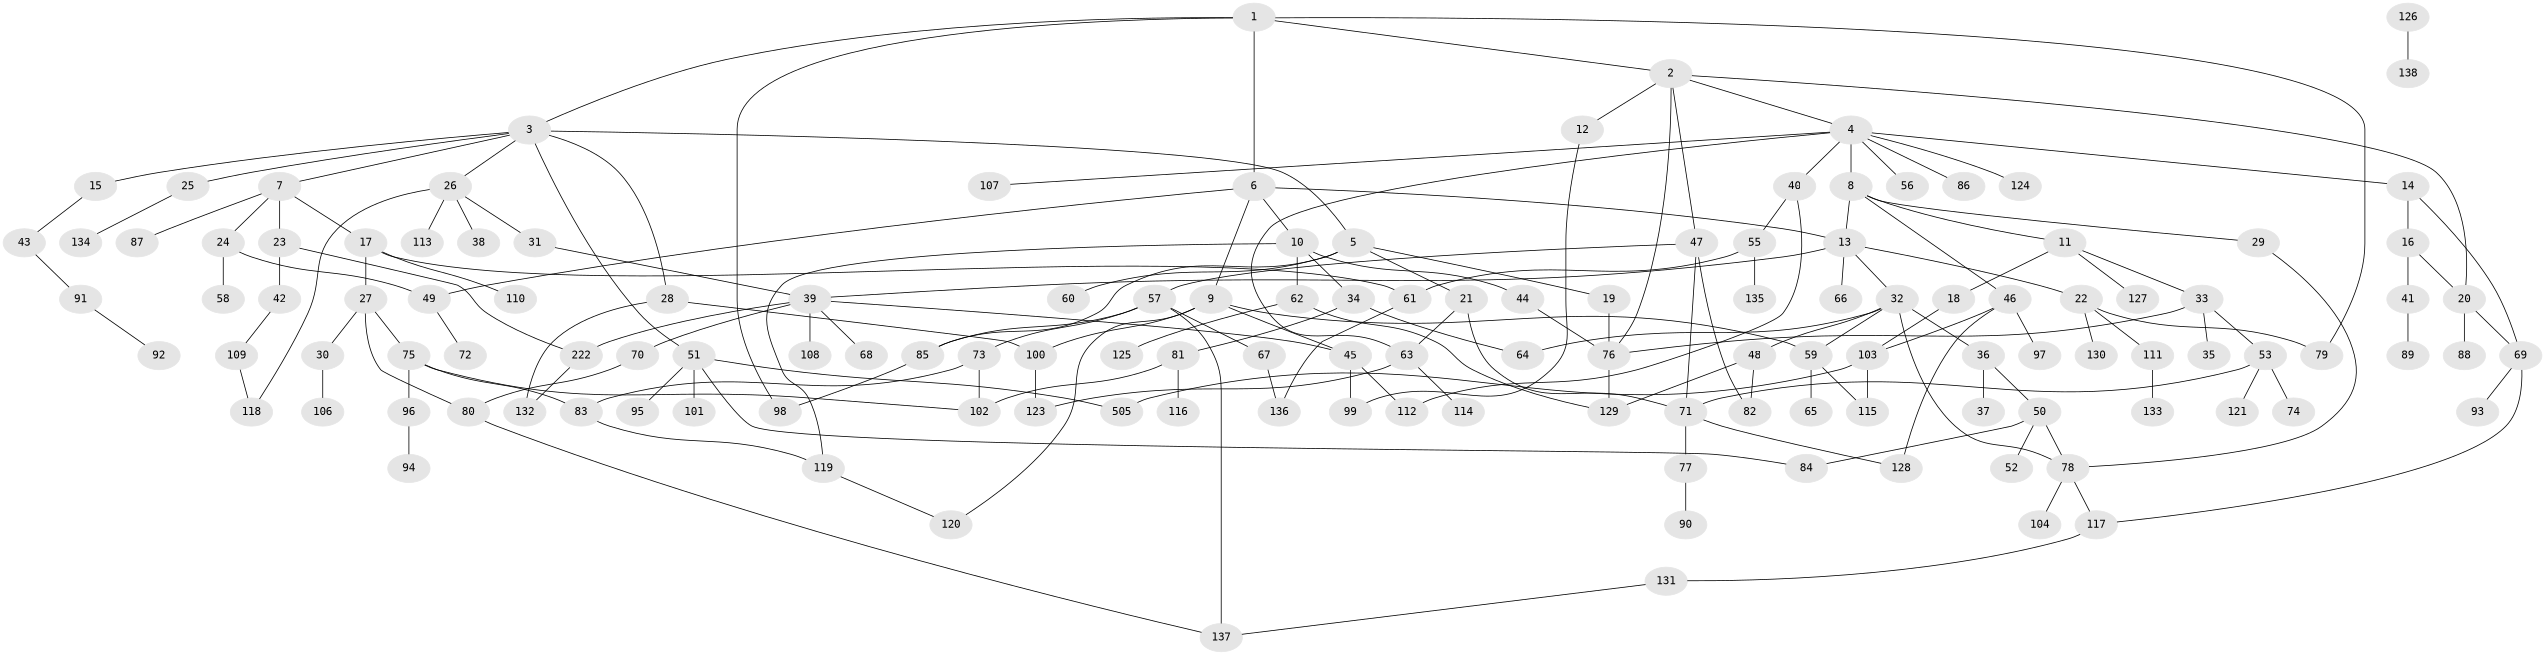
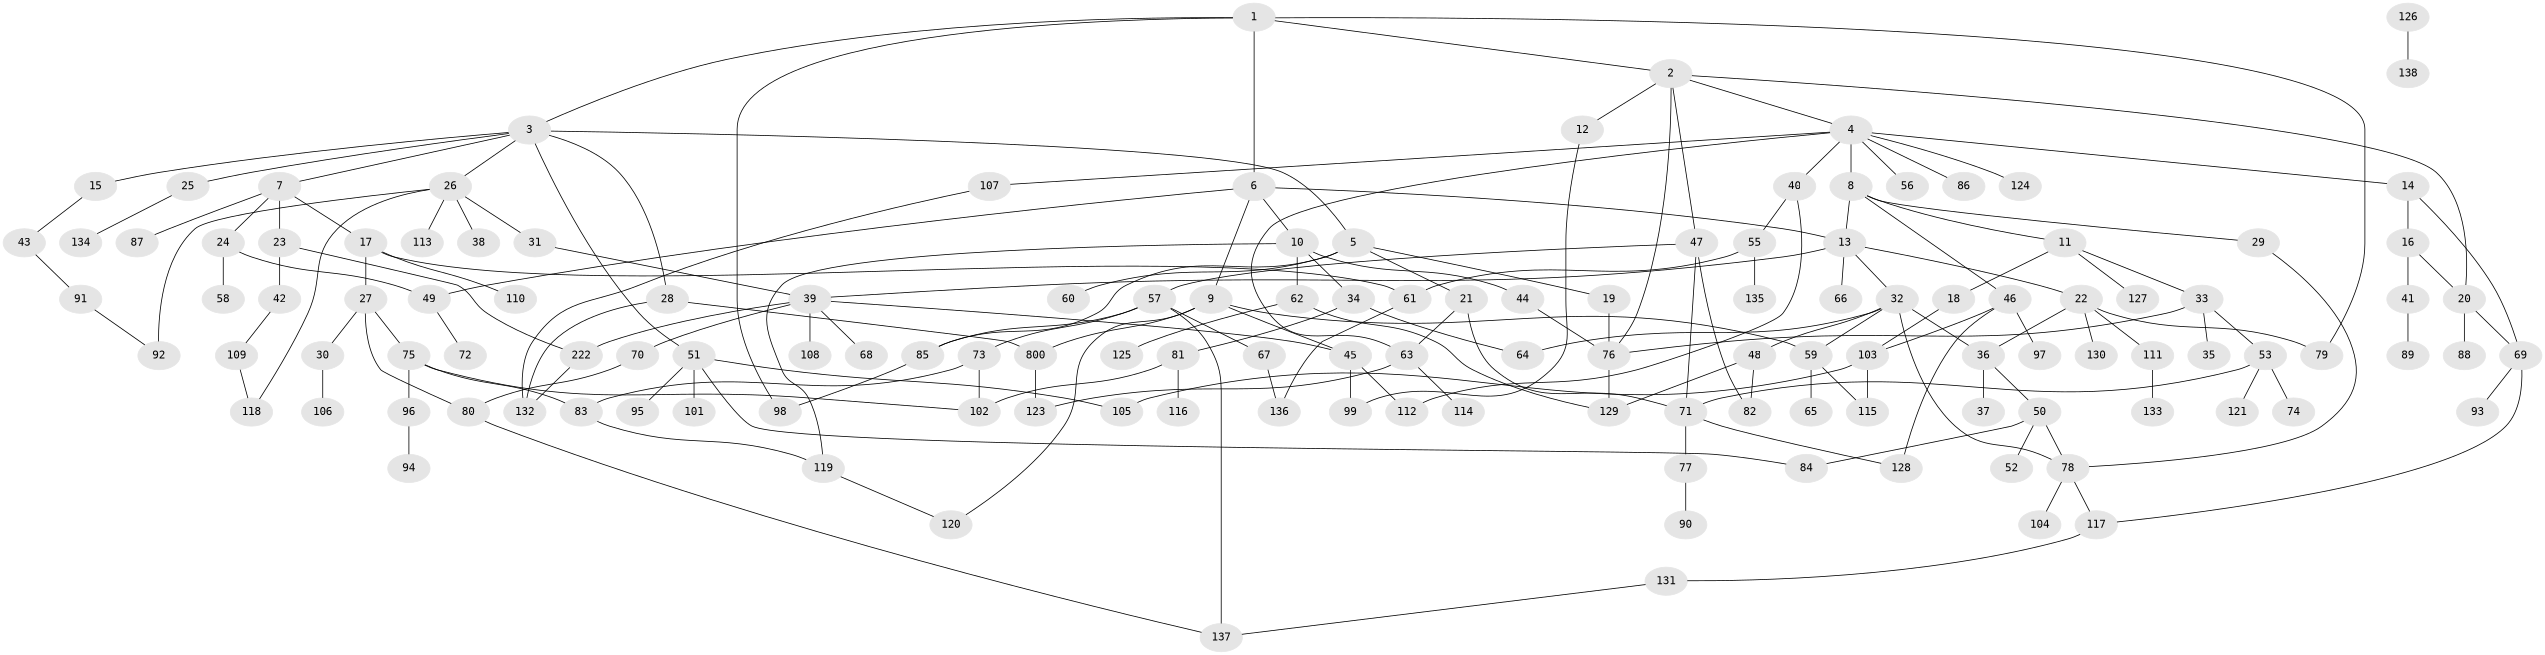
edge "26" -- "92": added
edge "107" -- "132": added
edge "22" -- "36": added
node "100": label "100" -> "800"
node "505": label "505" -> "105"
